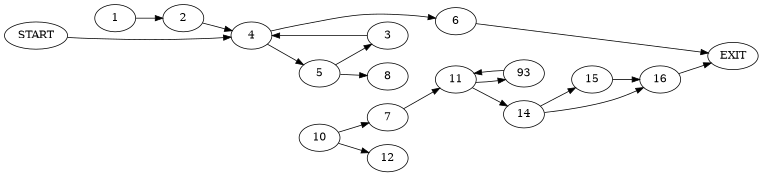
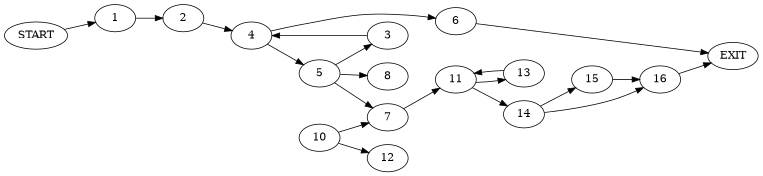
edge "START" -> "4": now "START" -> "1"
node "93": label "93" -> "13"
edge "5" -> "7": added
